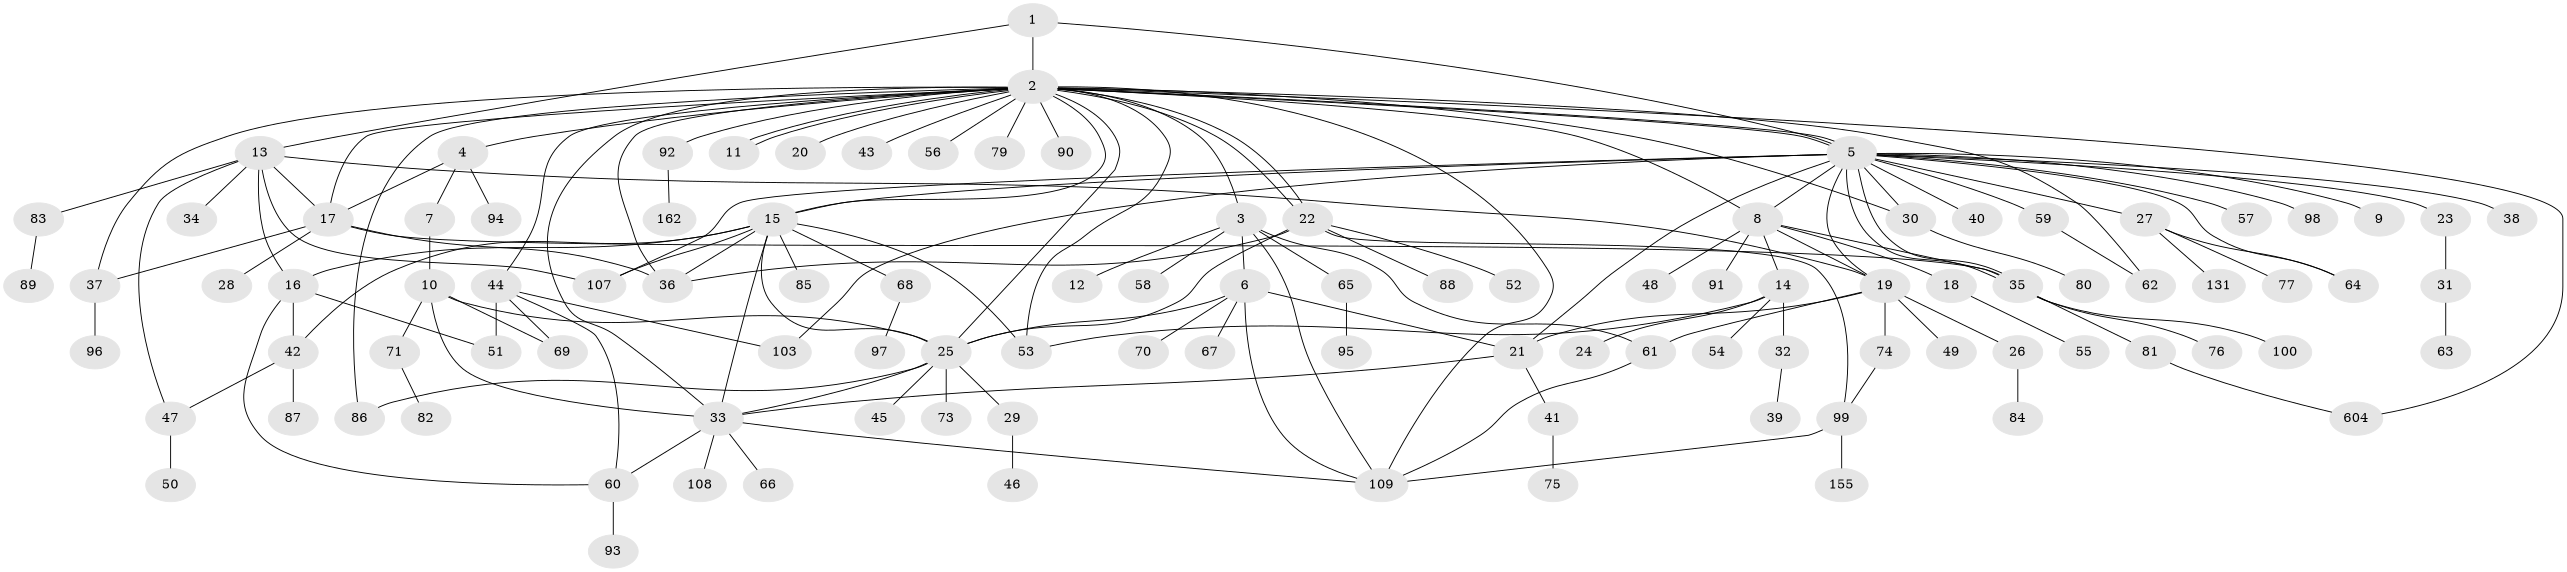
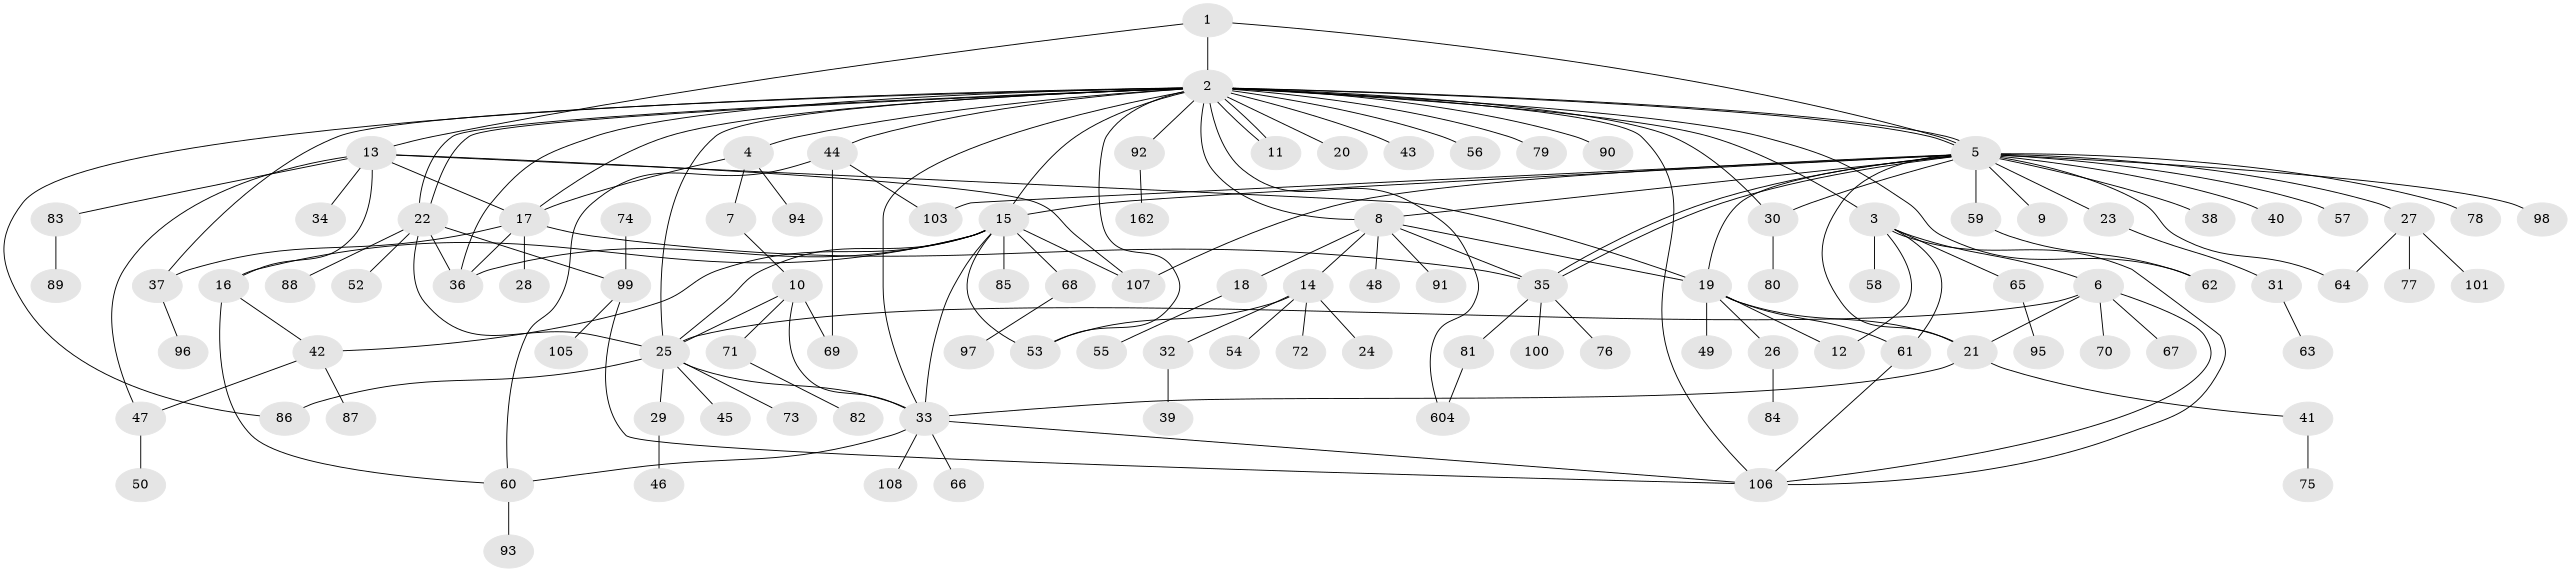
node "78": added
node "131": label "131" -> "101"
edge "19" -- "74": now "19" -- "12"
node "51": removed
node "72": added
node "109": label "109" -> "106"
node "155": label "155" -> "105"
